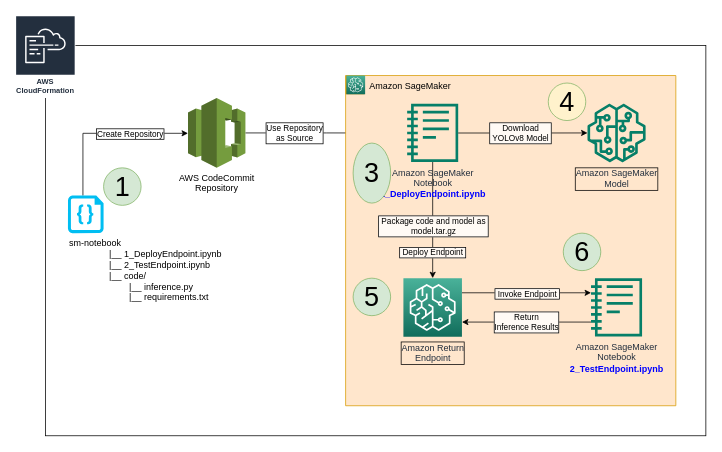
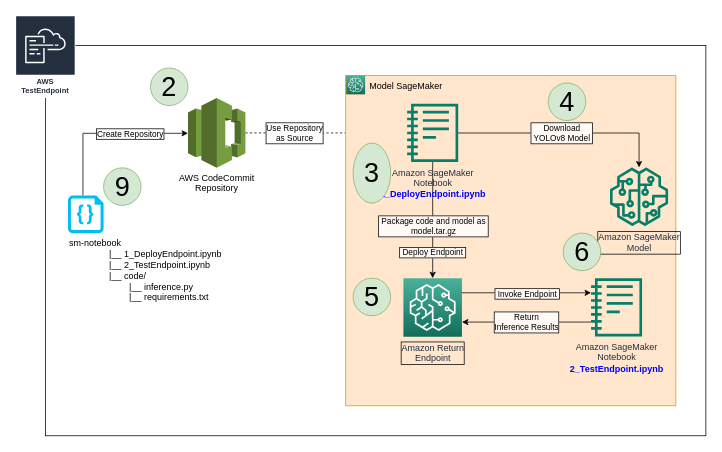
node "AWS CloudFormation": label "AWS CloudFormation" -> "AWS TestEndpoint"
node "Amazon SageMaker": label "Amazon SageMaker" -> "Model SageMaker"
node "2": added
node "4": fillcolor #fff2cc -> #d5e8d4
edge "AWS CodeCommit Repository" -> "Amazon SageMaker Notebook 1_DeployEndpoint.ipynb": style solid -> dashed
node "Amazon SageMaker Model": moved (616, 133) -> (639, 197)
node "1": label "1" -> "9"
